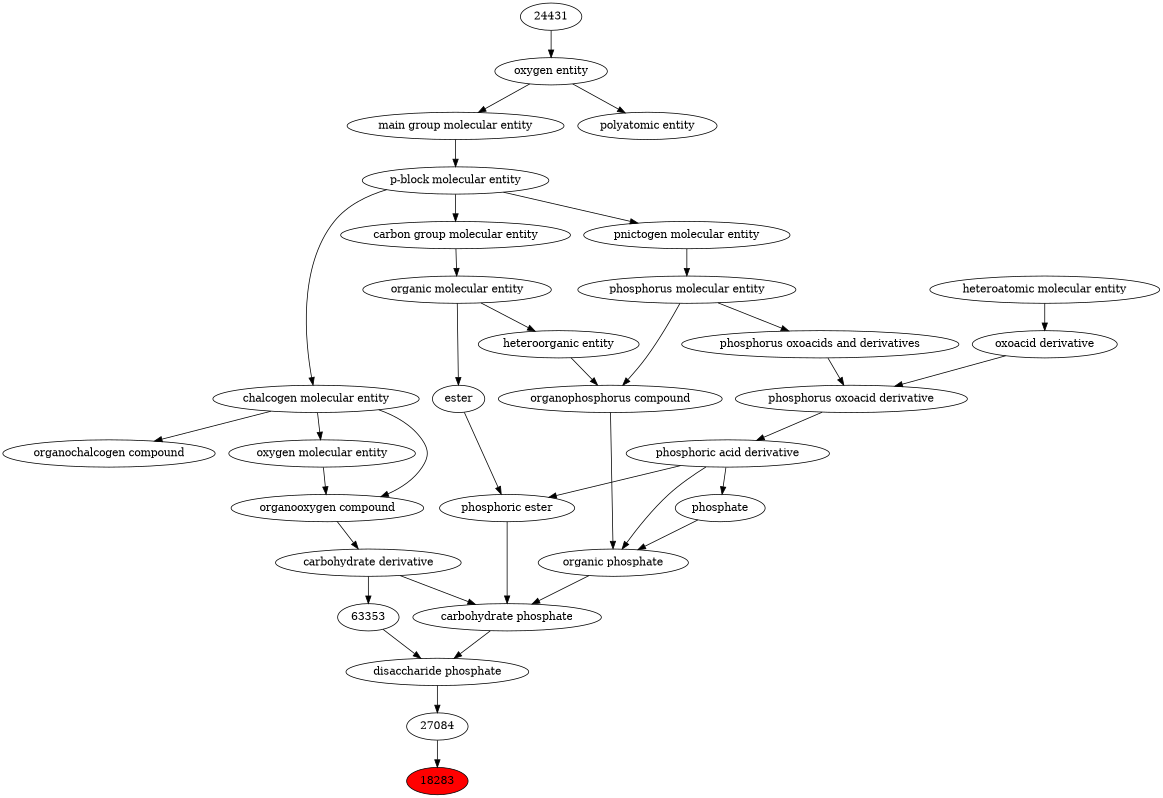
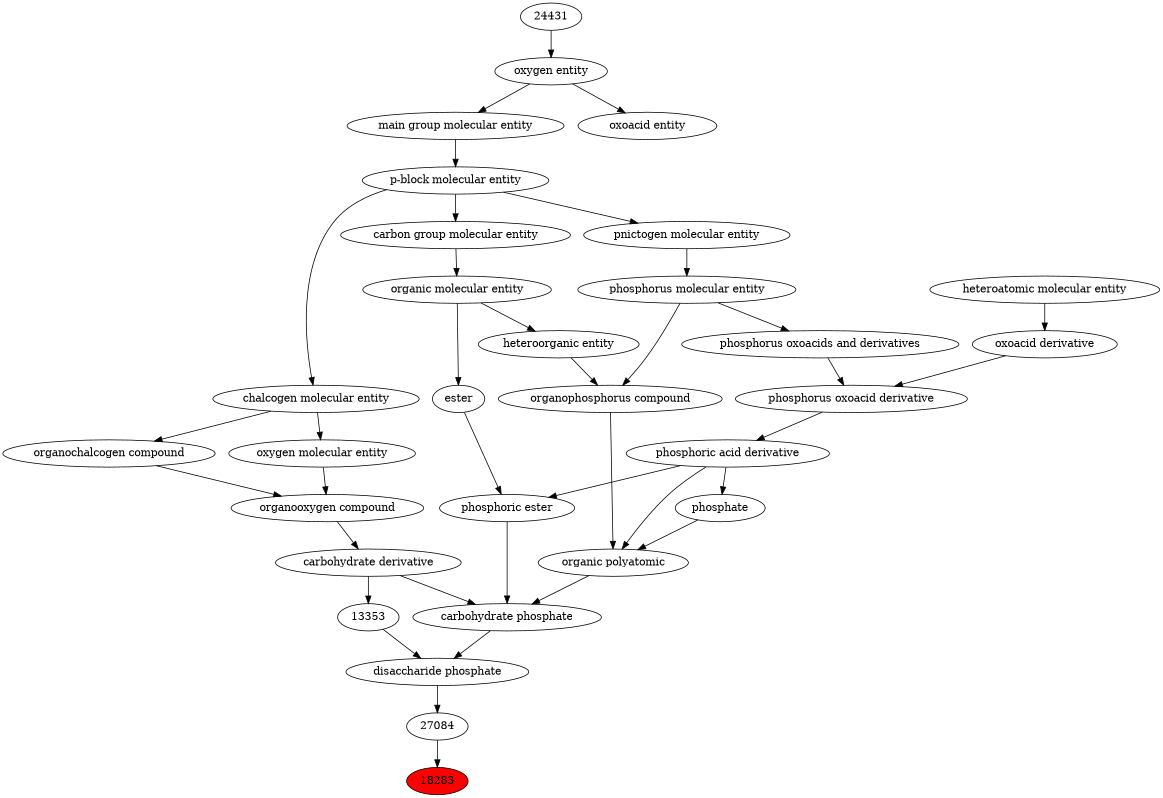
node "polyatomic entity": label "polyatomic entity" -> "oxoacid entity"
edge "chalcogen molecular entity" -> "organooxygen compound": now "organochalcogen compound" -> "organooxygen compound"
node "organic phosphate": label "organic phosphate" -> "organic polyatomic"
node "63353": label "63353" -> "13353"
